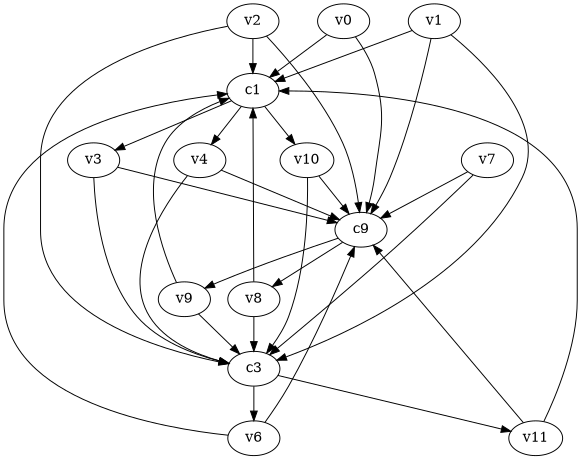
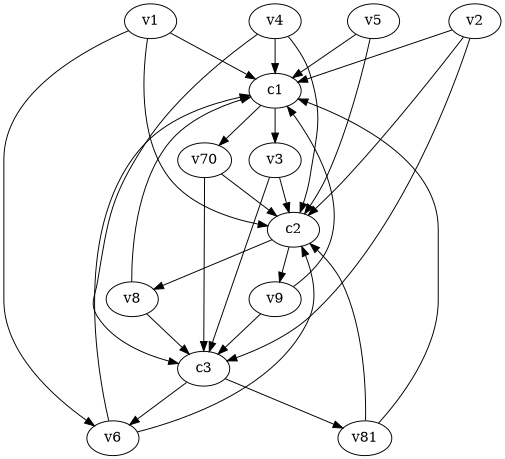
node "v0": label "v0" -> "v5"
edge "c1" -> "v4": reversed
node "v10": label "v10" -> "v70"
node "v7": removed
node "c9": label "c9" -> "c2"
edge "v1" -> "c3": now "v1" -> "v6"
node "v11": label "v11" -> "v81"
